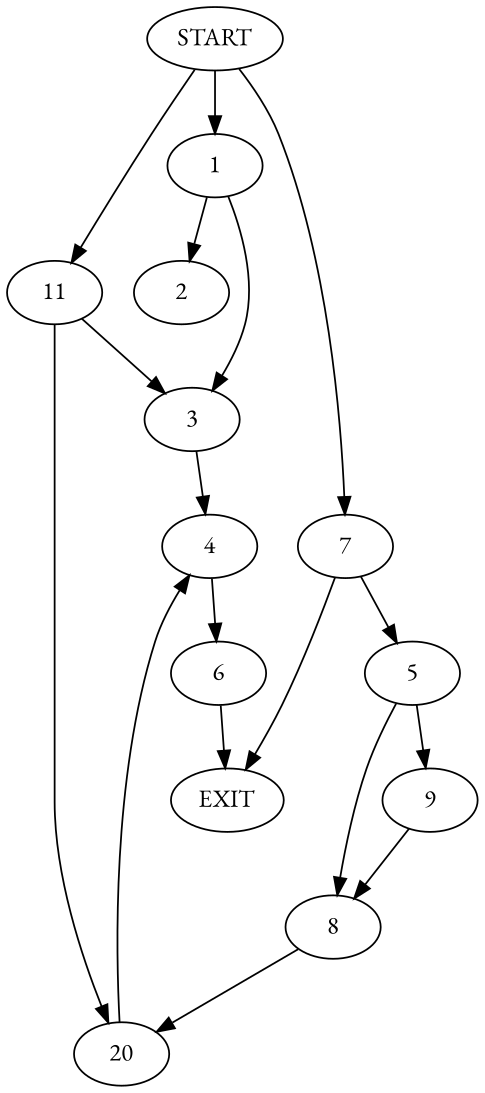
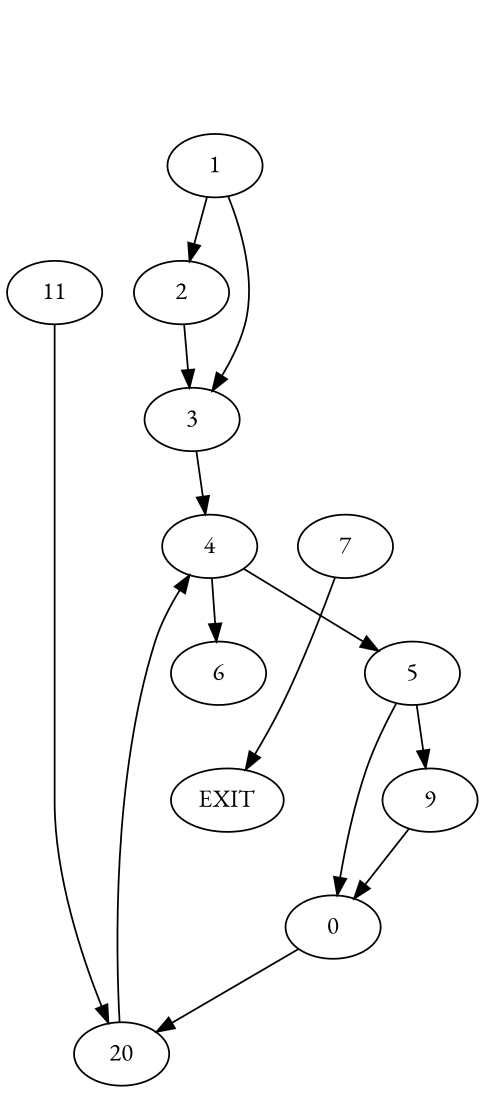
node "START": removed
edge "11" -> "3": now "2" -> "3"
edge "7" -> "5": now "4" -> "5"
edge "6" -> "EXIT": removed
node "8": label "8" -> "0"
